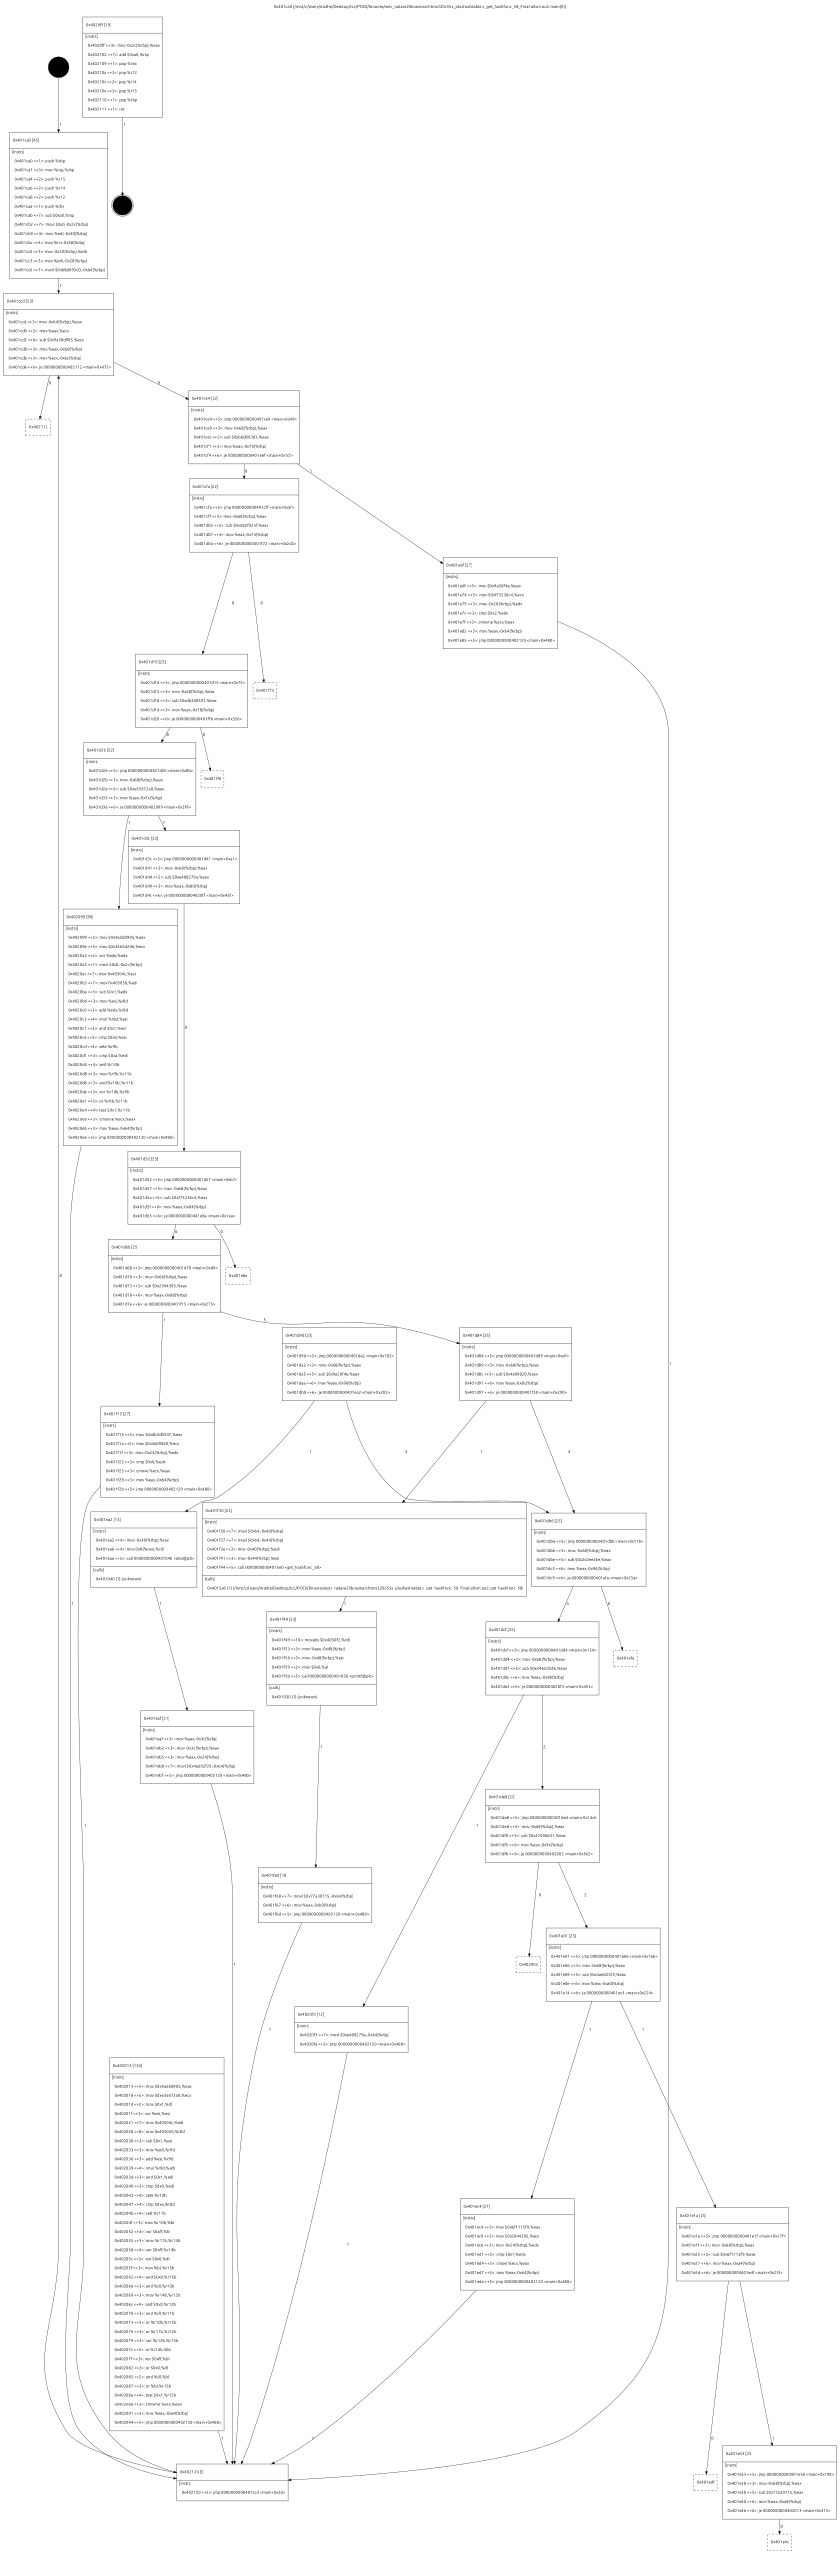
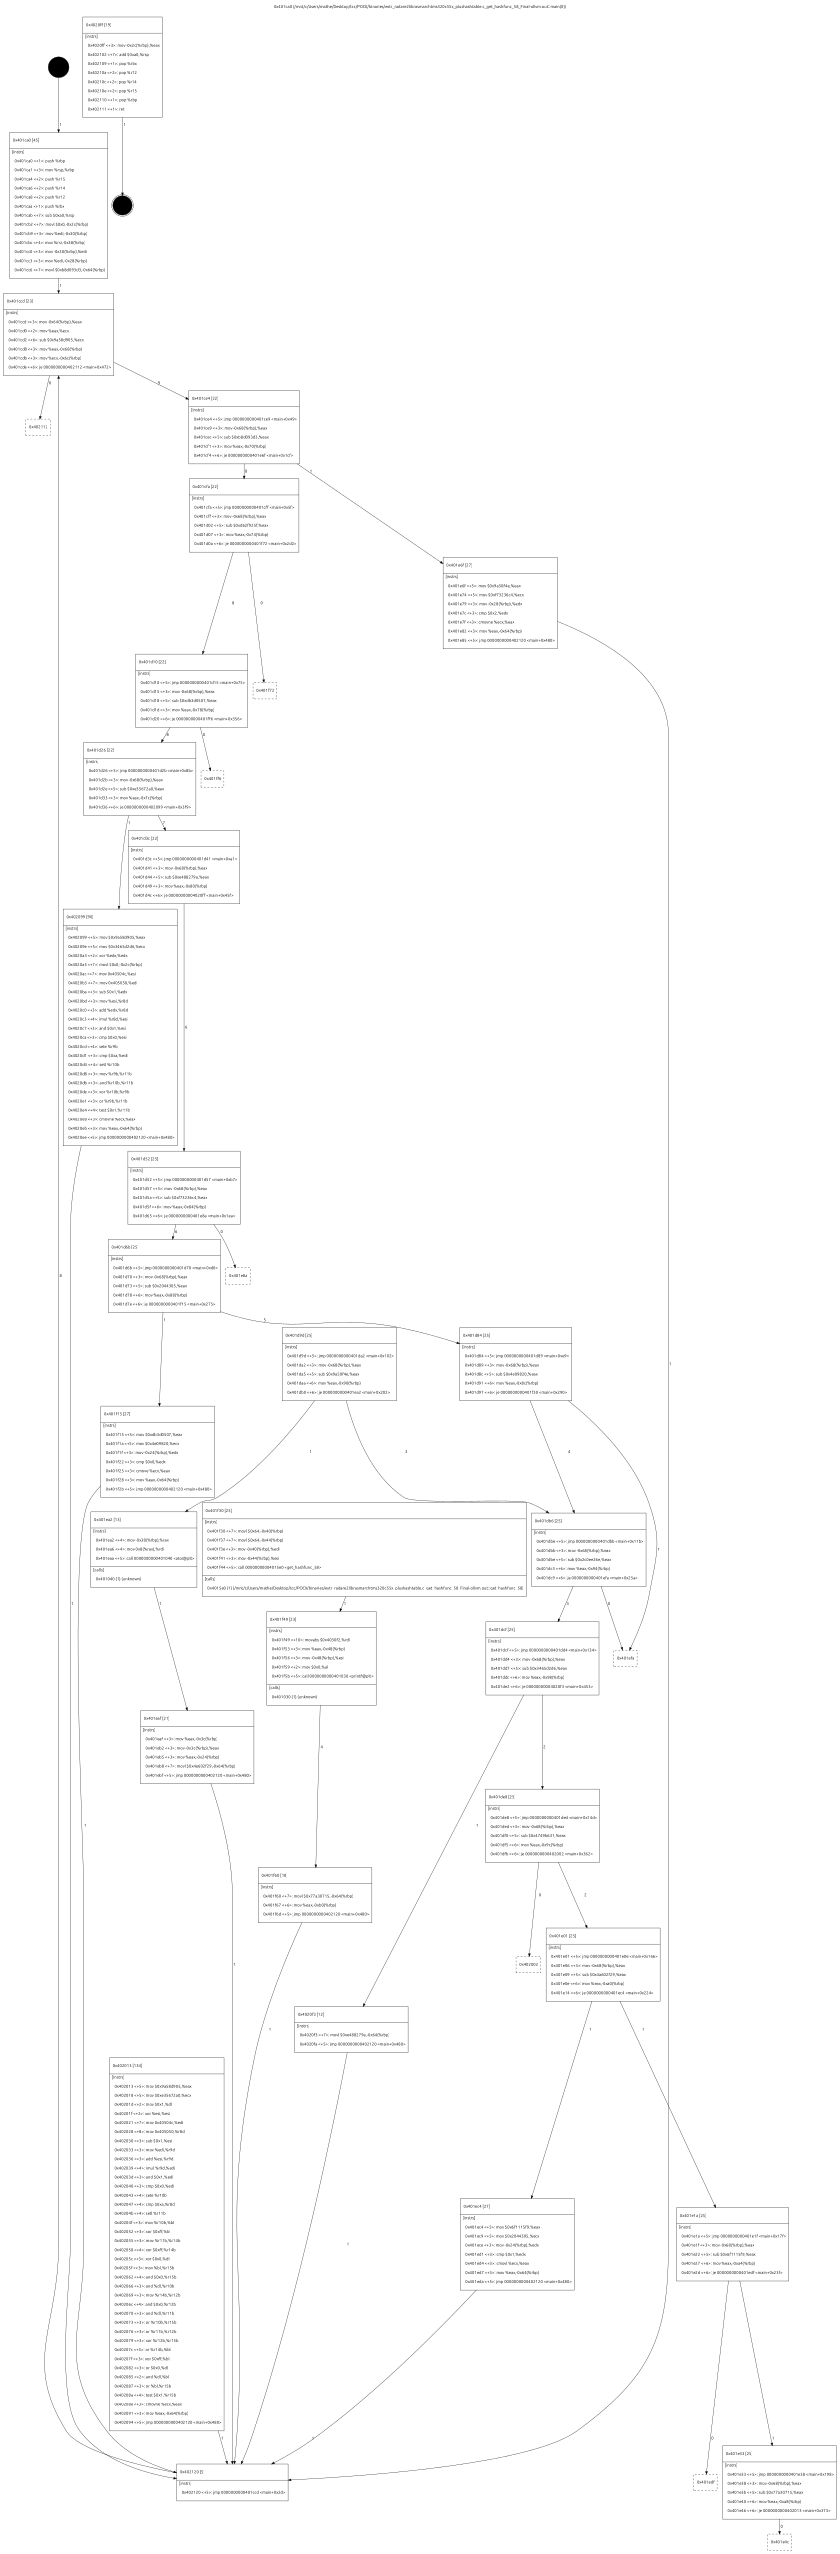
edge "0x401d84 [25]" -> "0x401f30 [25]": now "0x401d84 [25]" -> "0x401efa"
edge "0x401f49 [23]" -> "0x401f60 [18]": label " 1" -> " 4"
